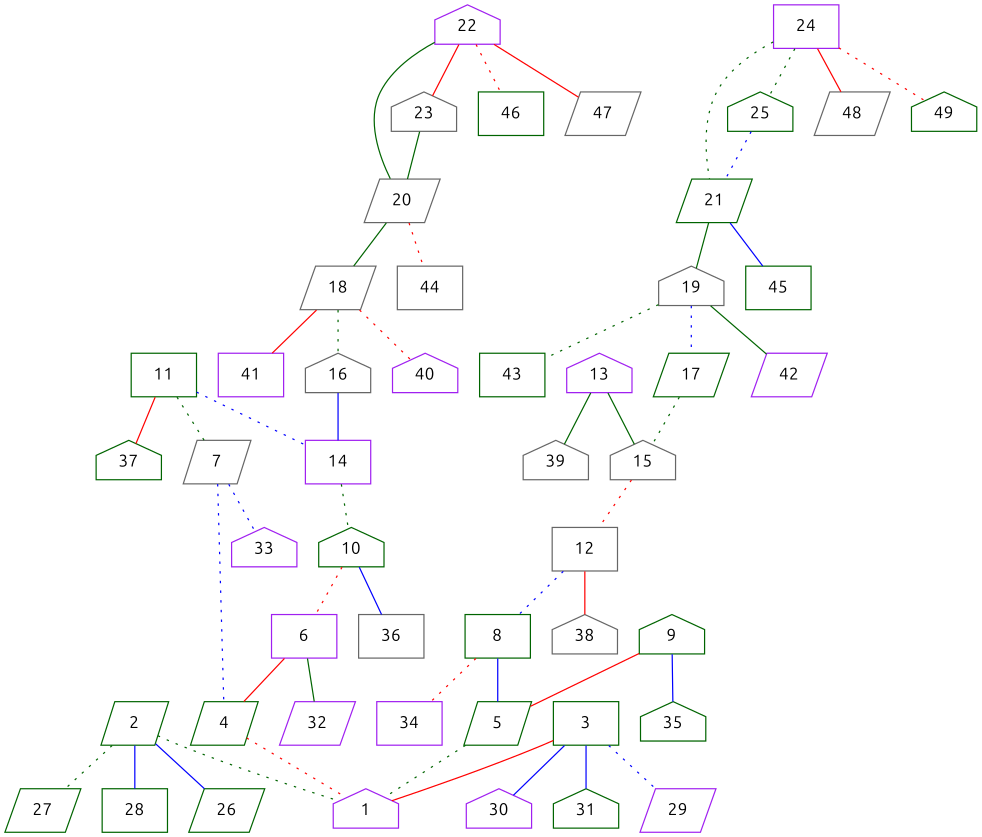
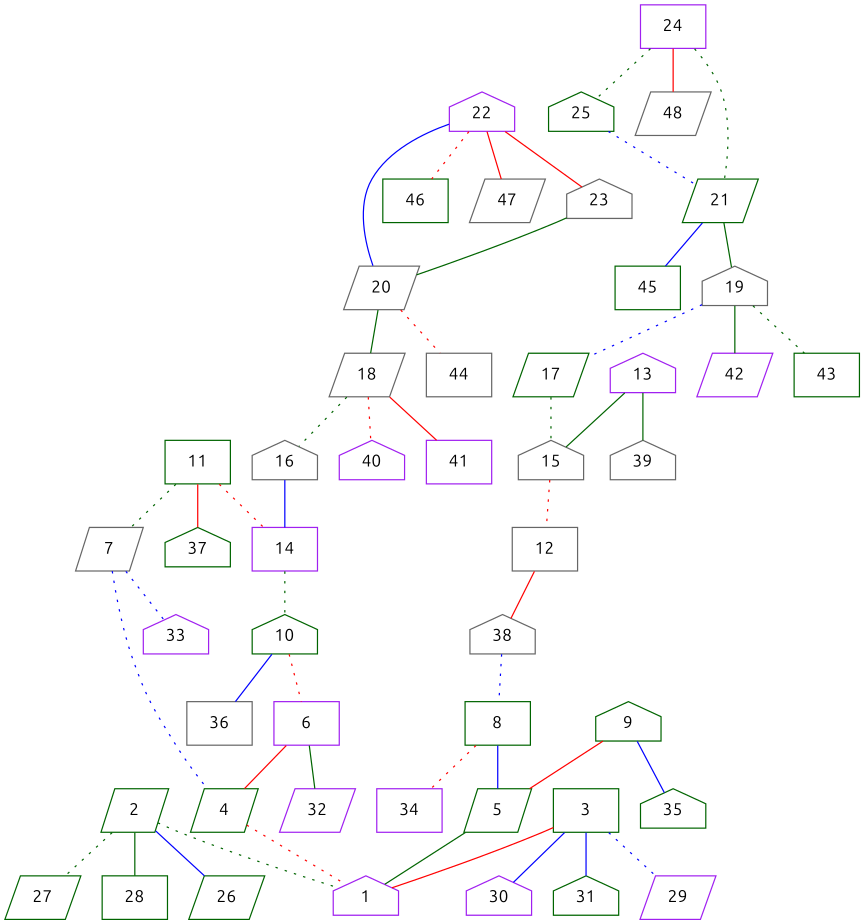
edge "22" -- "20": color darkgreen -> blue
node "49": removed
edge "11" -- "14": color blue -> red
edge "12" -- "8": now "38" -- "8"
edge "2" -- "28": color blue -> darkgreen
edge "5" -- "1": style dotted -> solid
